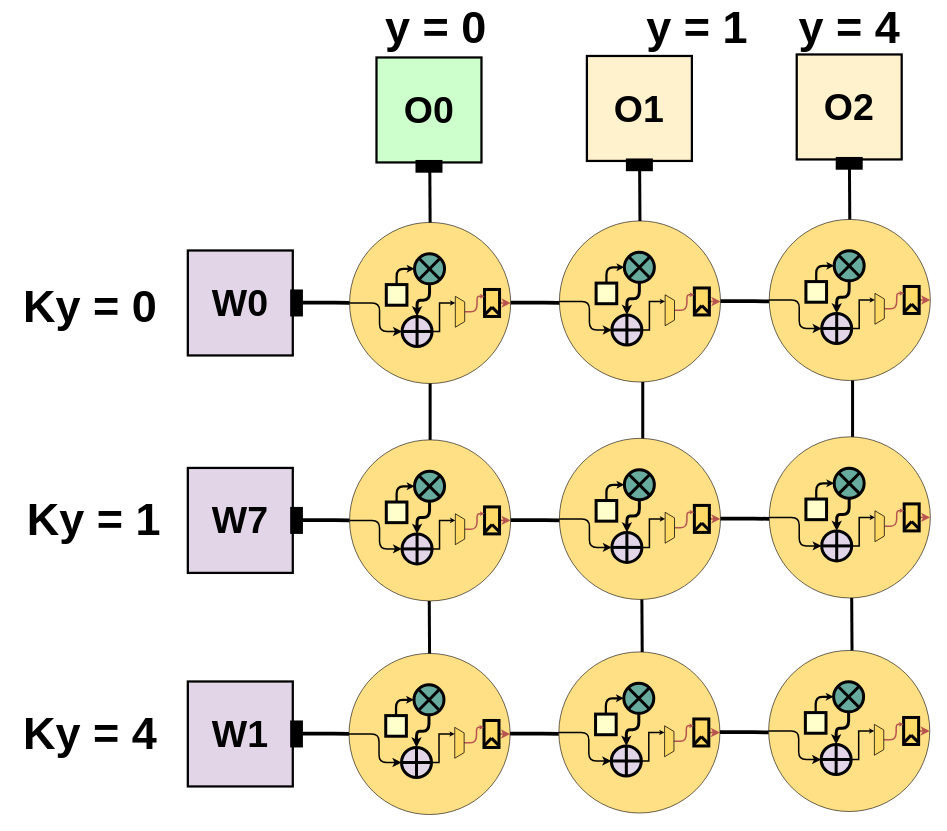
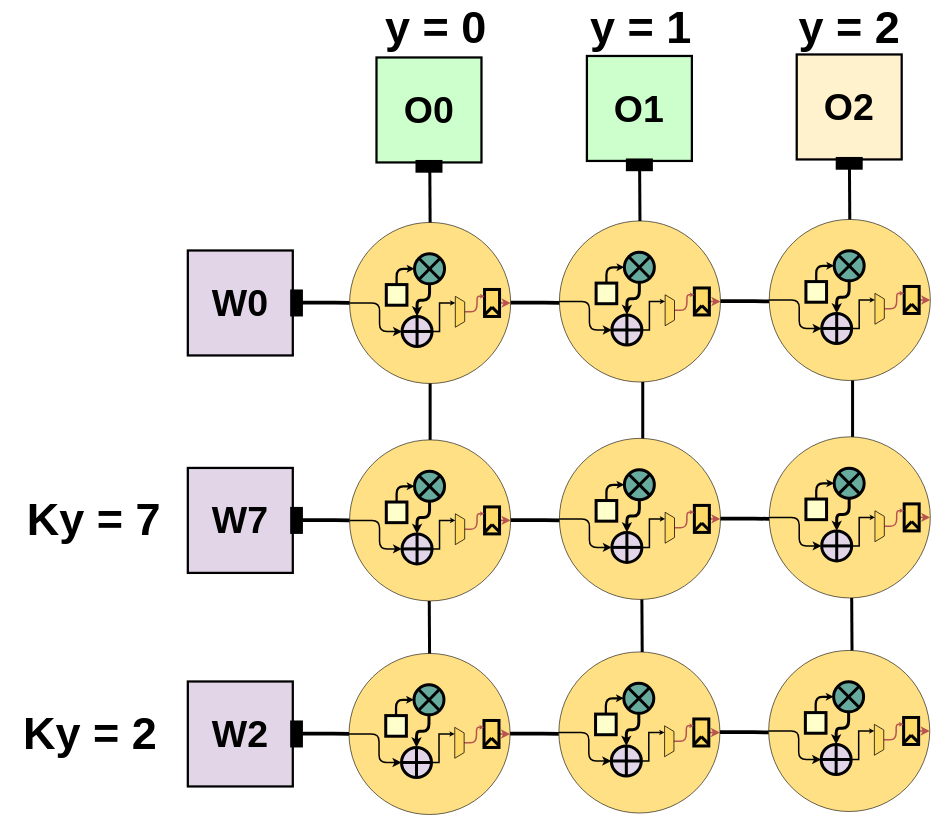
node "y = 1": moved (698, 27) -> (642, 27)
node "y = 4": label "y = 4" -> "y = 2"
node "O1": fillcolor #fff2cc -> #ccffcc
node "Ky = 0": removed
node "Ky = 1": label "Ky = 1" -> "Ky = 7"
node "Ky = 4": label "Ky = 4" -> "Ky = 2"
node "W1": label "W1" -> "W2"
